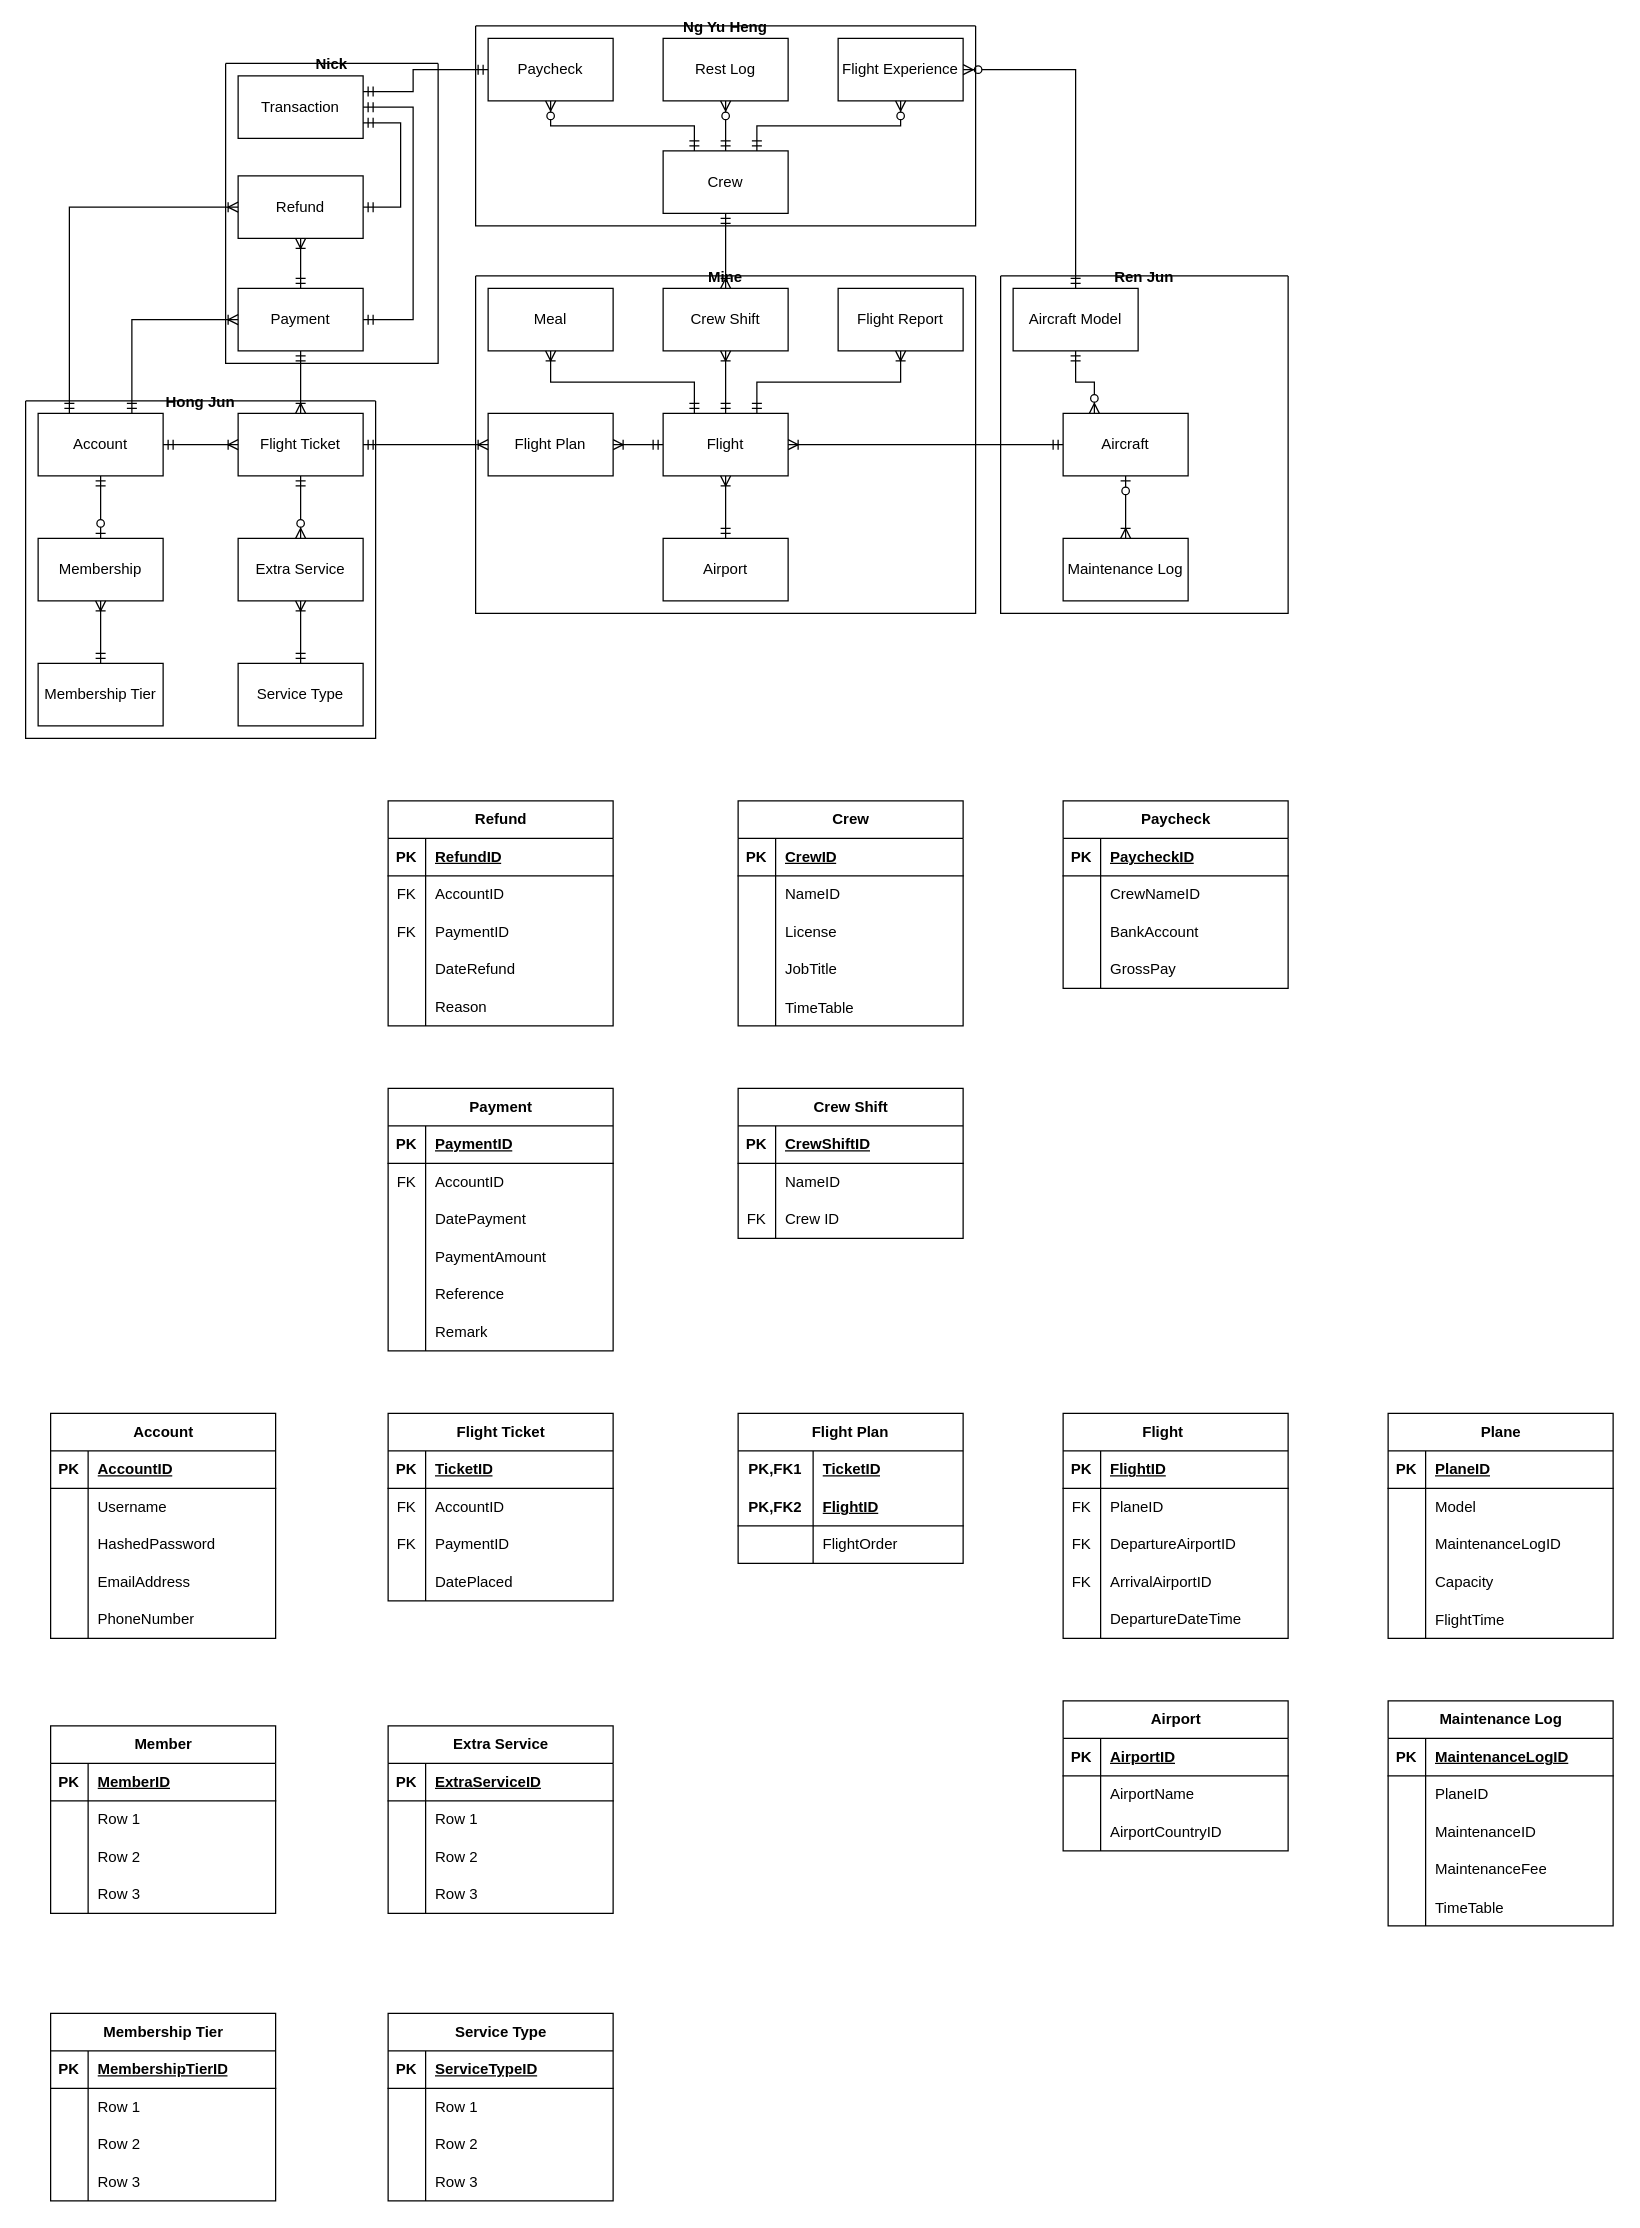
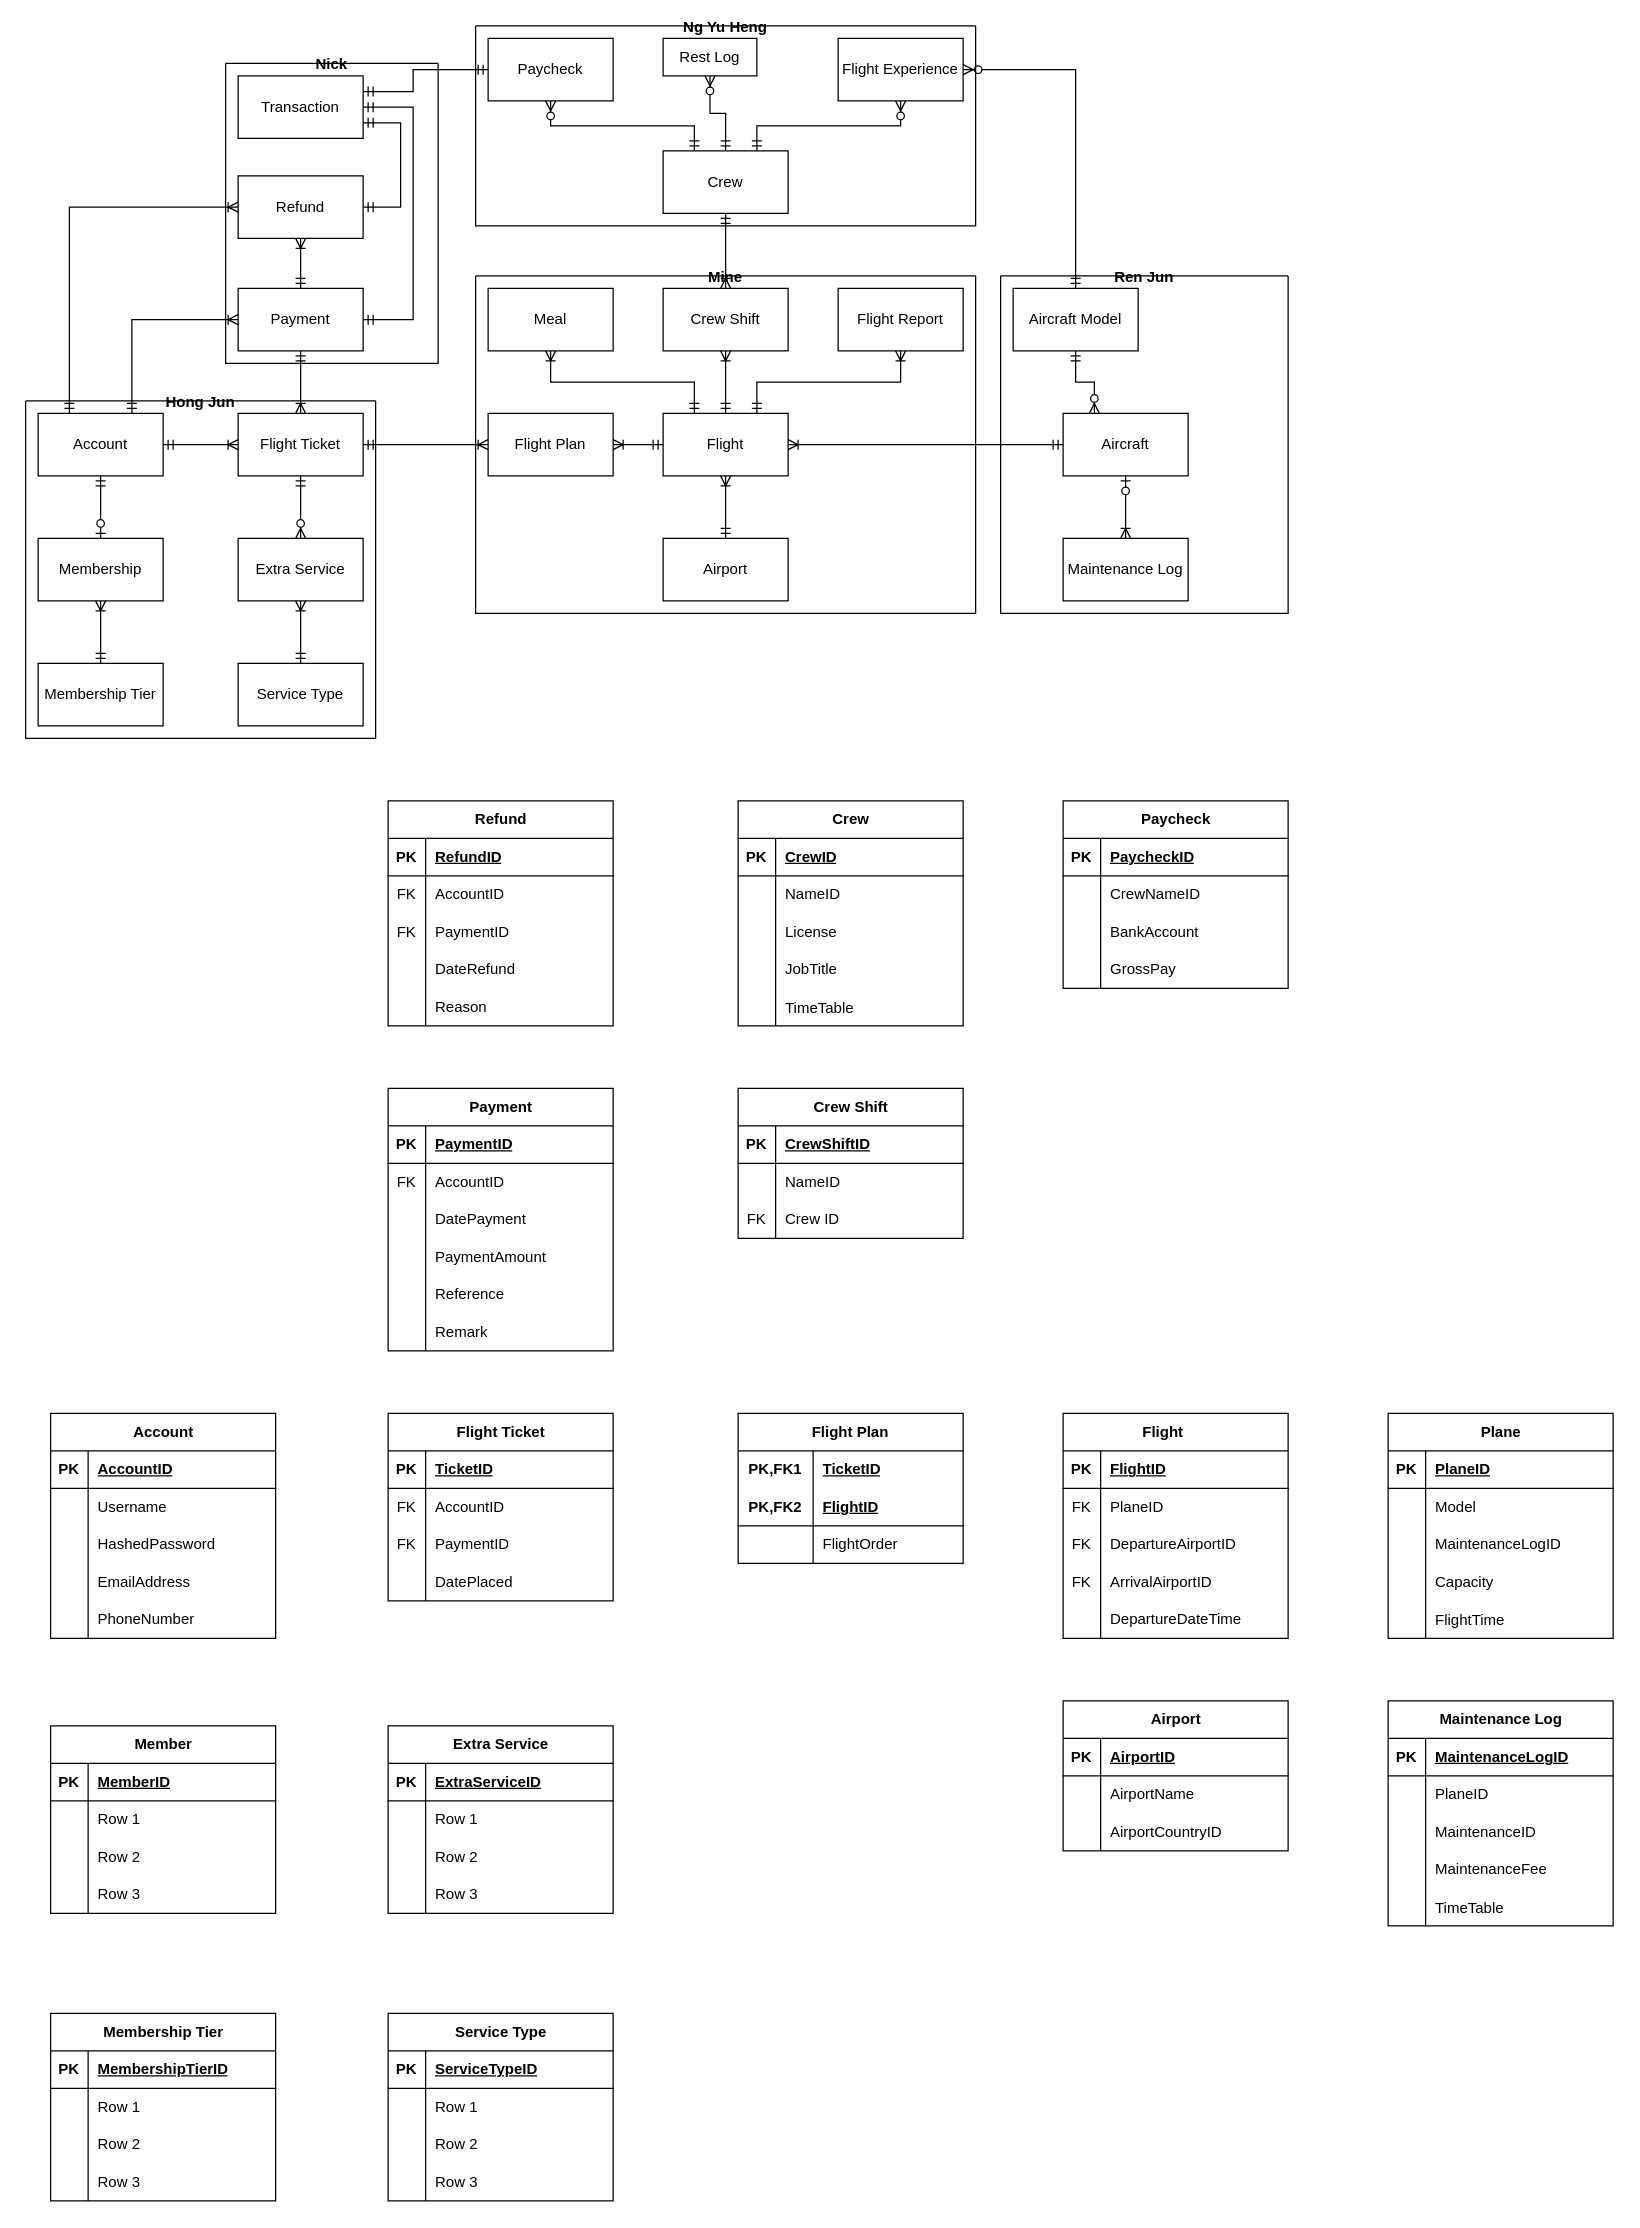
node "Rest Log": size 125x63 -> 94x38
